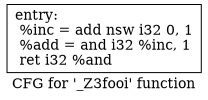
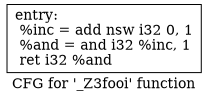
node "entry:": text "%add = and i32 %inc, 1" -> "%and = and i32 %inc, 1"
